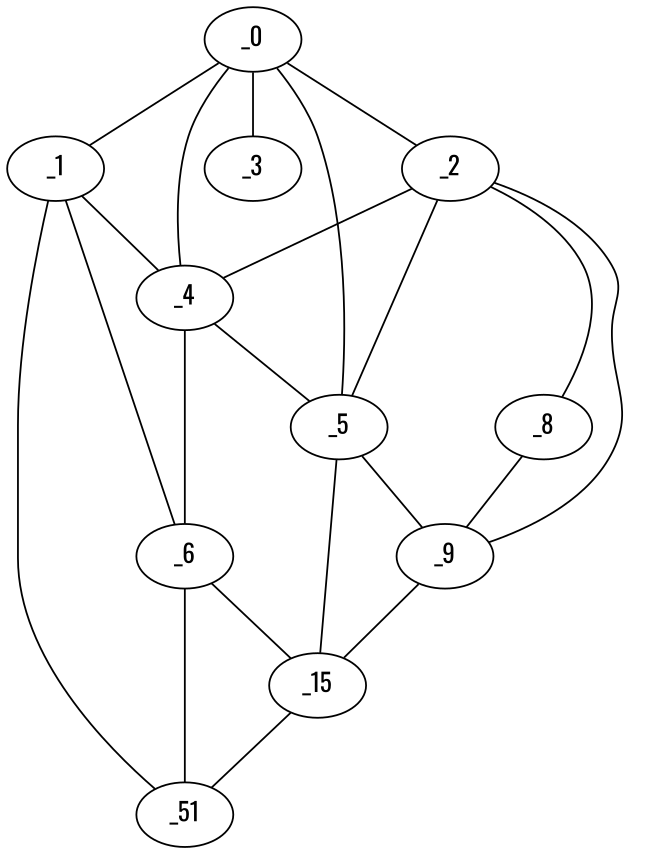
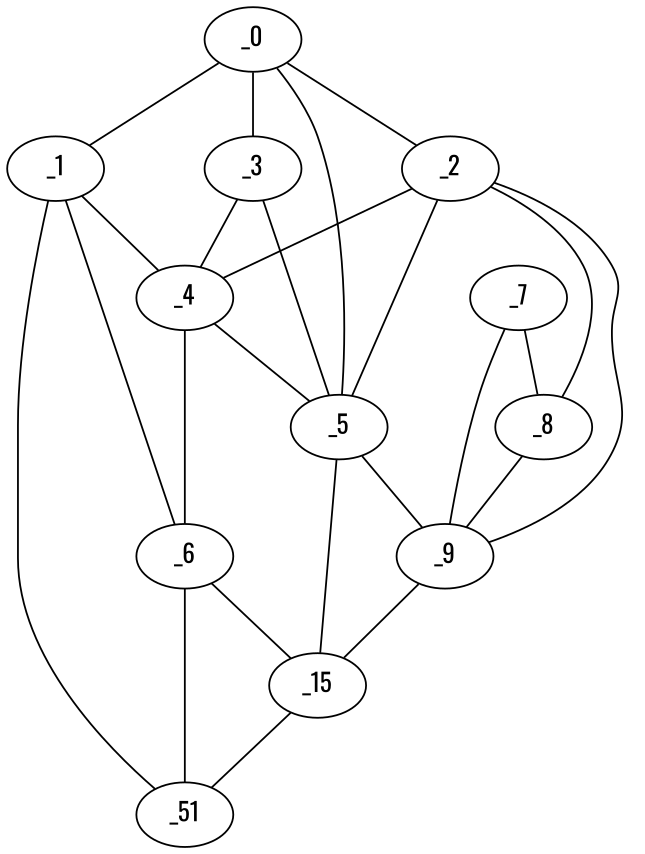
edge "_0" -- "_4": now "_3" -- "_4"
edge "_3" -- "_5": added
node "_7": added
